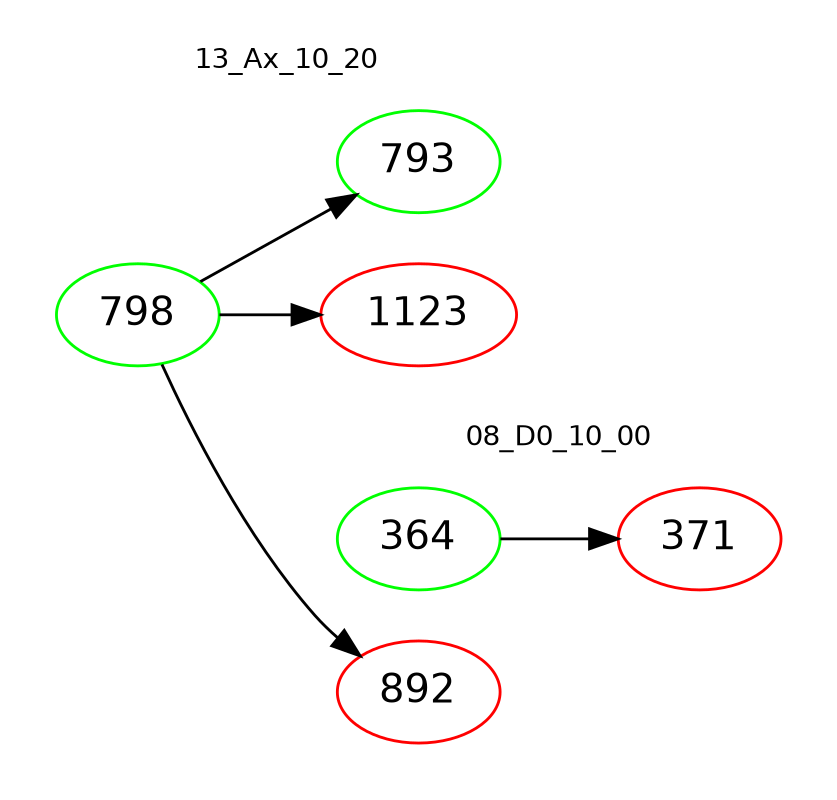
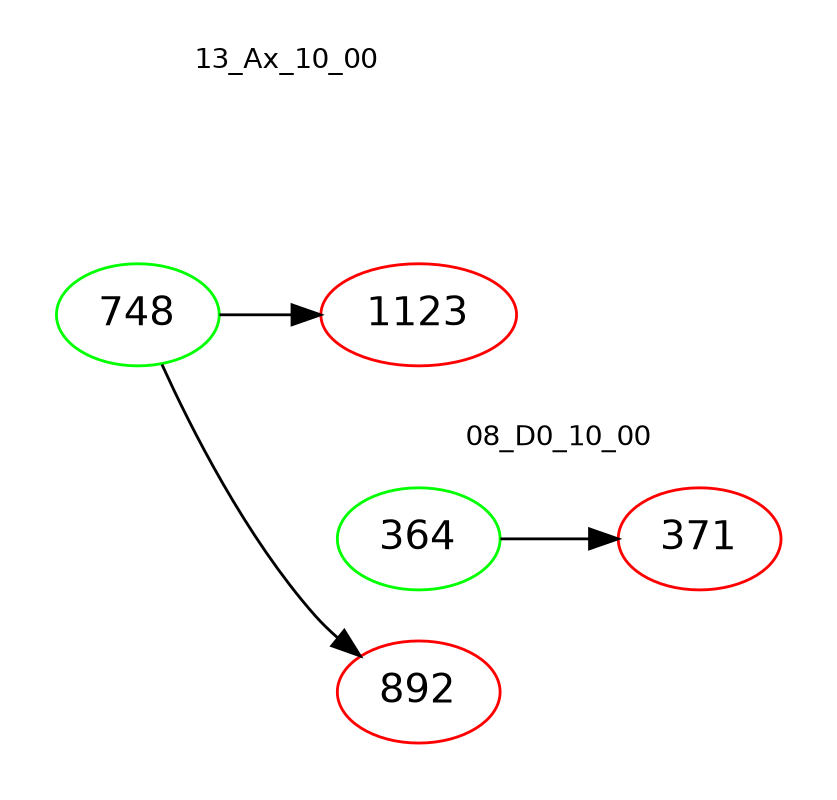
cluster "13_Ax_10_20": label "13_Ax_10_20" -> "13_Ax_10_00"
node "793": removed
node "798": label "798" -> "748"
